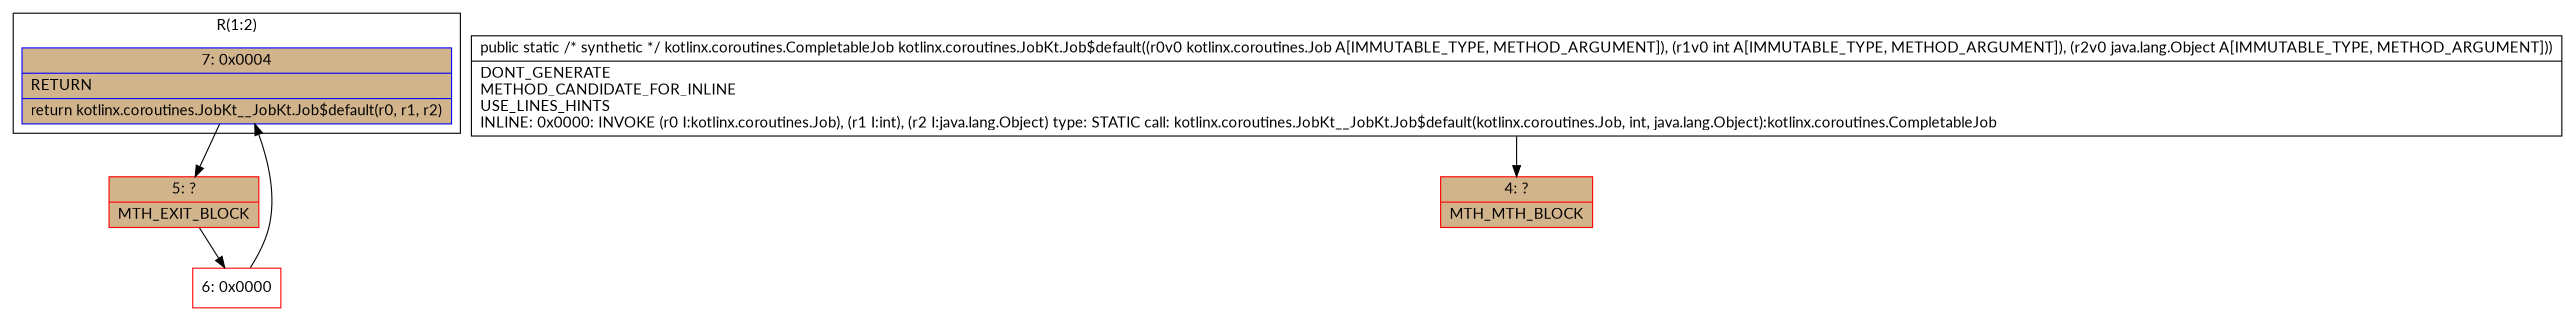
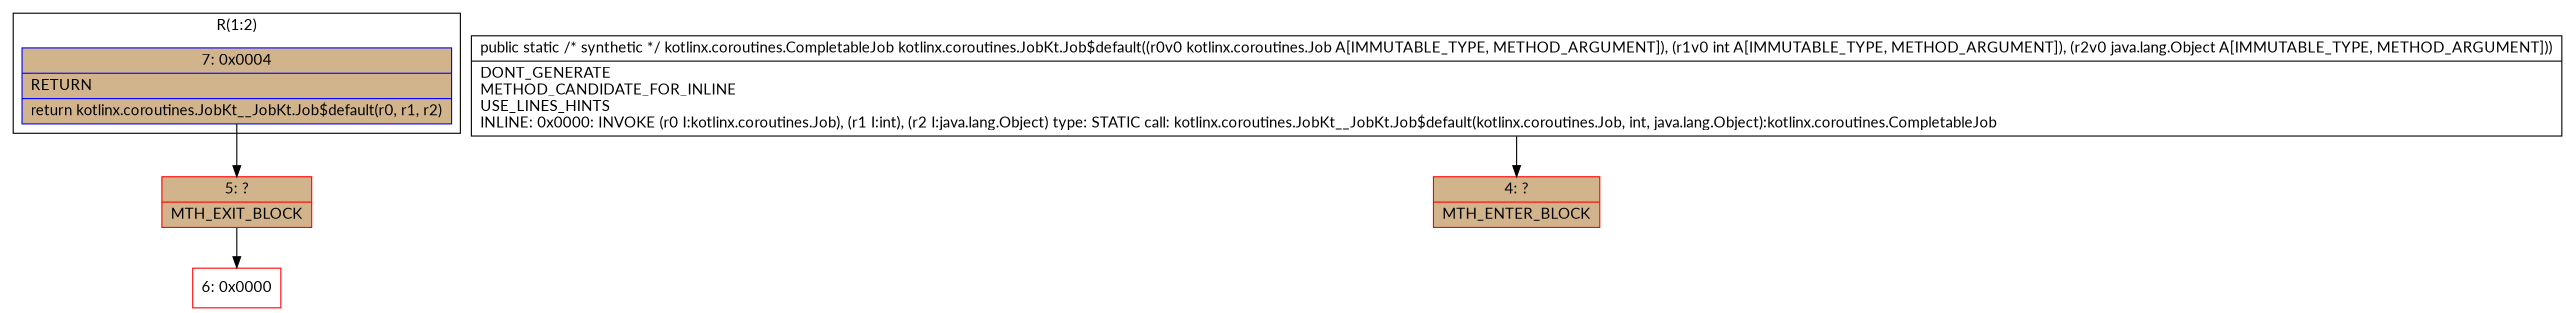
edge "6: 0x0000" -> "7: 0x0004": removed
node "4: ?": text "MTH_MTH_BLOCK" -> "MTH_ENTER_BLOCK"
